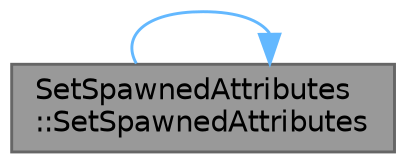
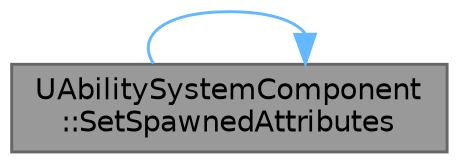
node "SetSpawnedAttributes ::SetSpawnedAttributes": label "SetSpawnedAttributes ::SetSpawnedAttributes" -> "UAbilitySystemComponent ::SetSpawnedAttributes"
